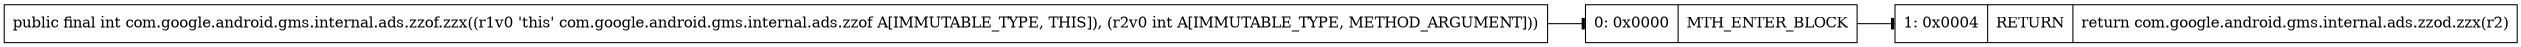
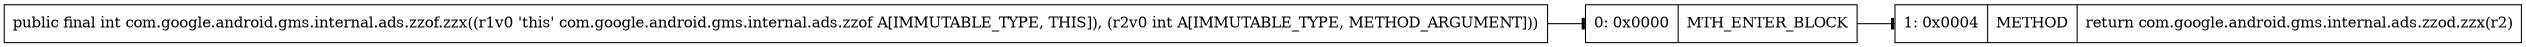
node "1: 0x0004": text "RETURN" -> "METHOD"
